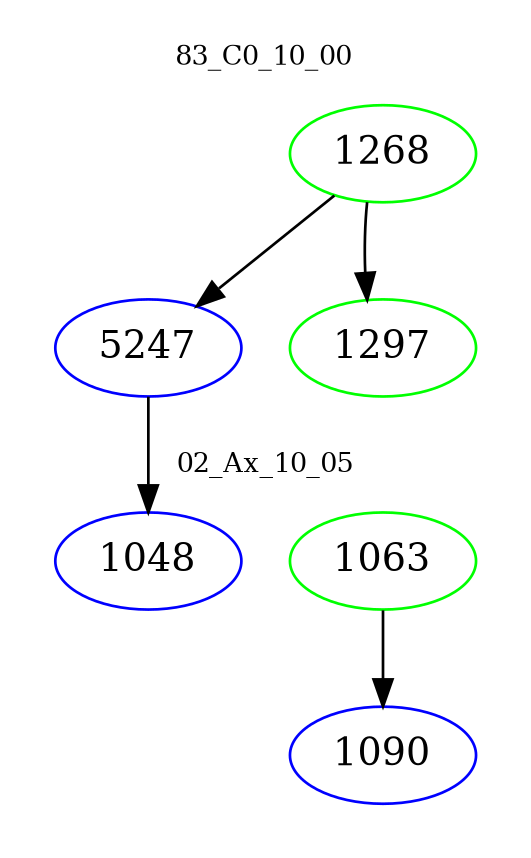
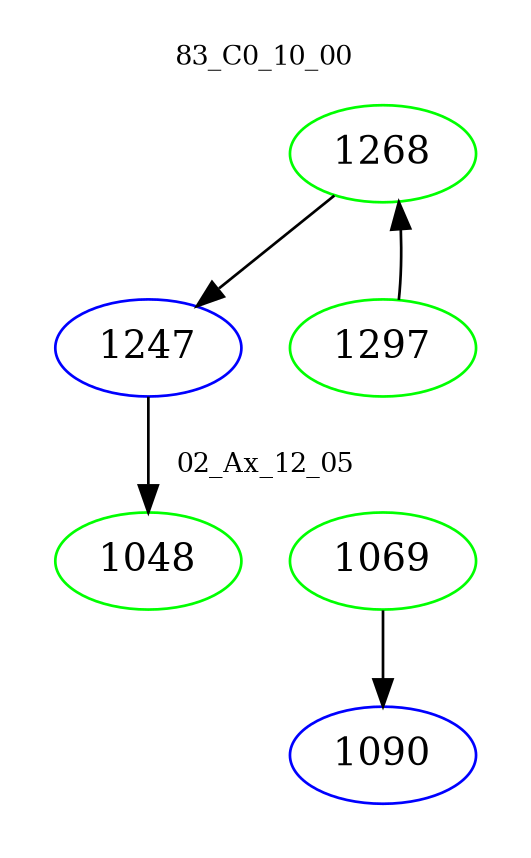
edge "1268" -> "1297": reversed
node "5247": label "5247" -> "1247"
cluster "02_Ax_10_05": label "02_Ax_10_05" -> "02_Ax_12_05"
node "1048": color blue -> green
node "1063": label "1063" -> "1069"
